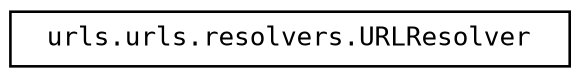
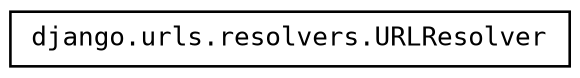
node "urls.urls.resolvers.URLResolver": label "urls.urls.resolvers.URLResolver" -> "django.urls.resolvers.URLResolver"
